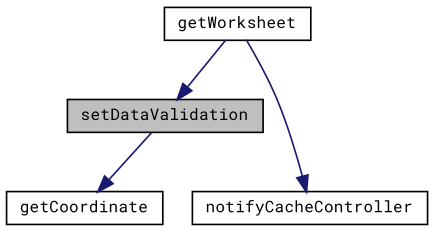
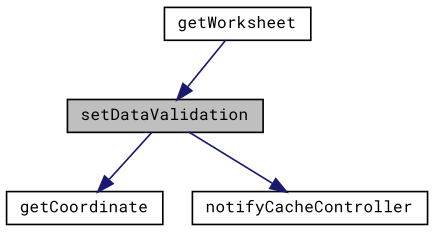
edge "getWorksheet" -> "notifyCacheController": now "setDataValidation" -> "notifyCacheController"
